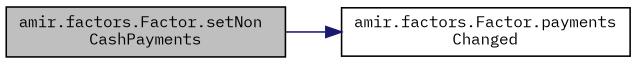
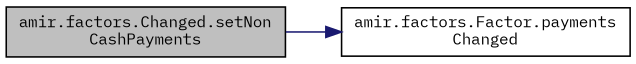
node "amir.factors.Factor.setNon CashPayments": label "amir.factors.Factor.setNon CashPayments" -> "amir.factors.Changed.setNon CashPayments"
